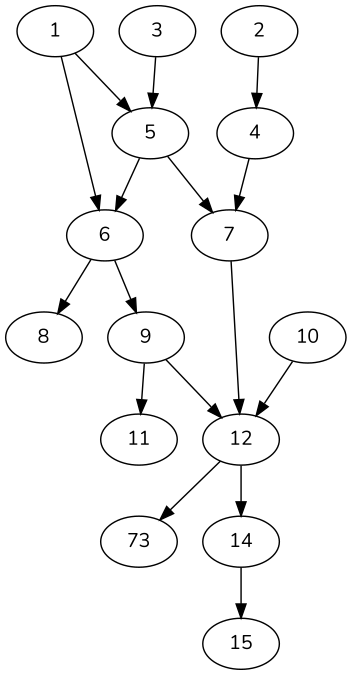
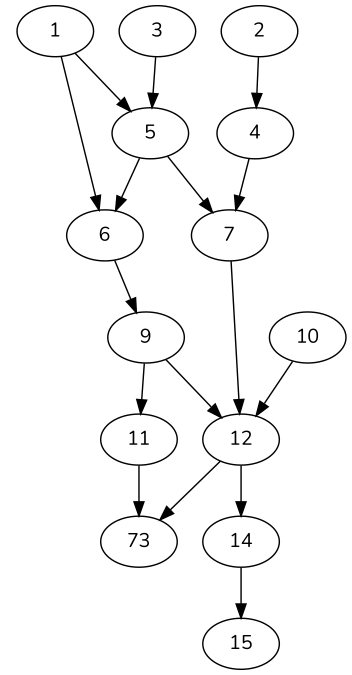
node "8": removed
edge "11" -> "73": added
